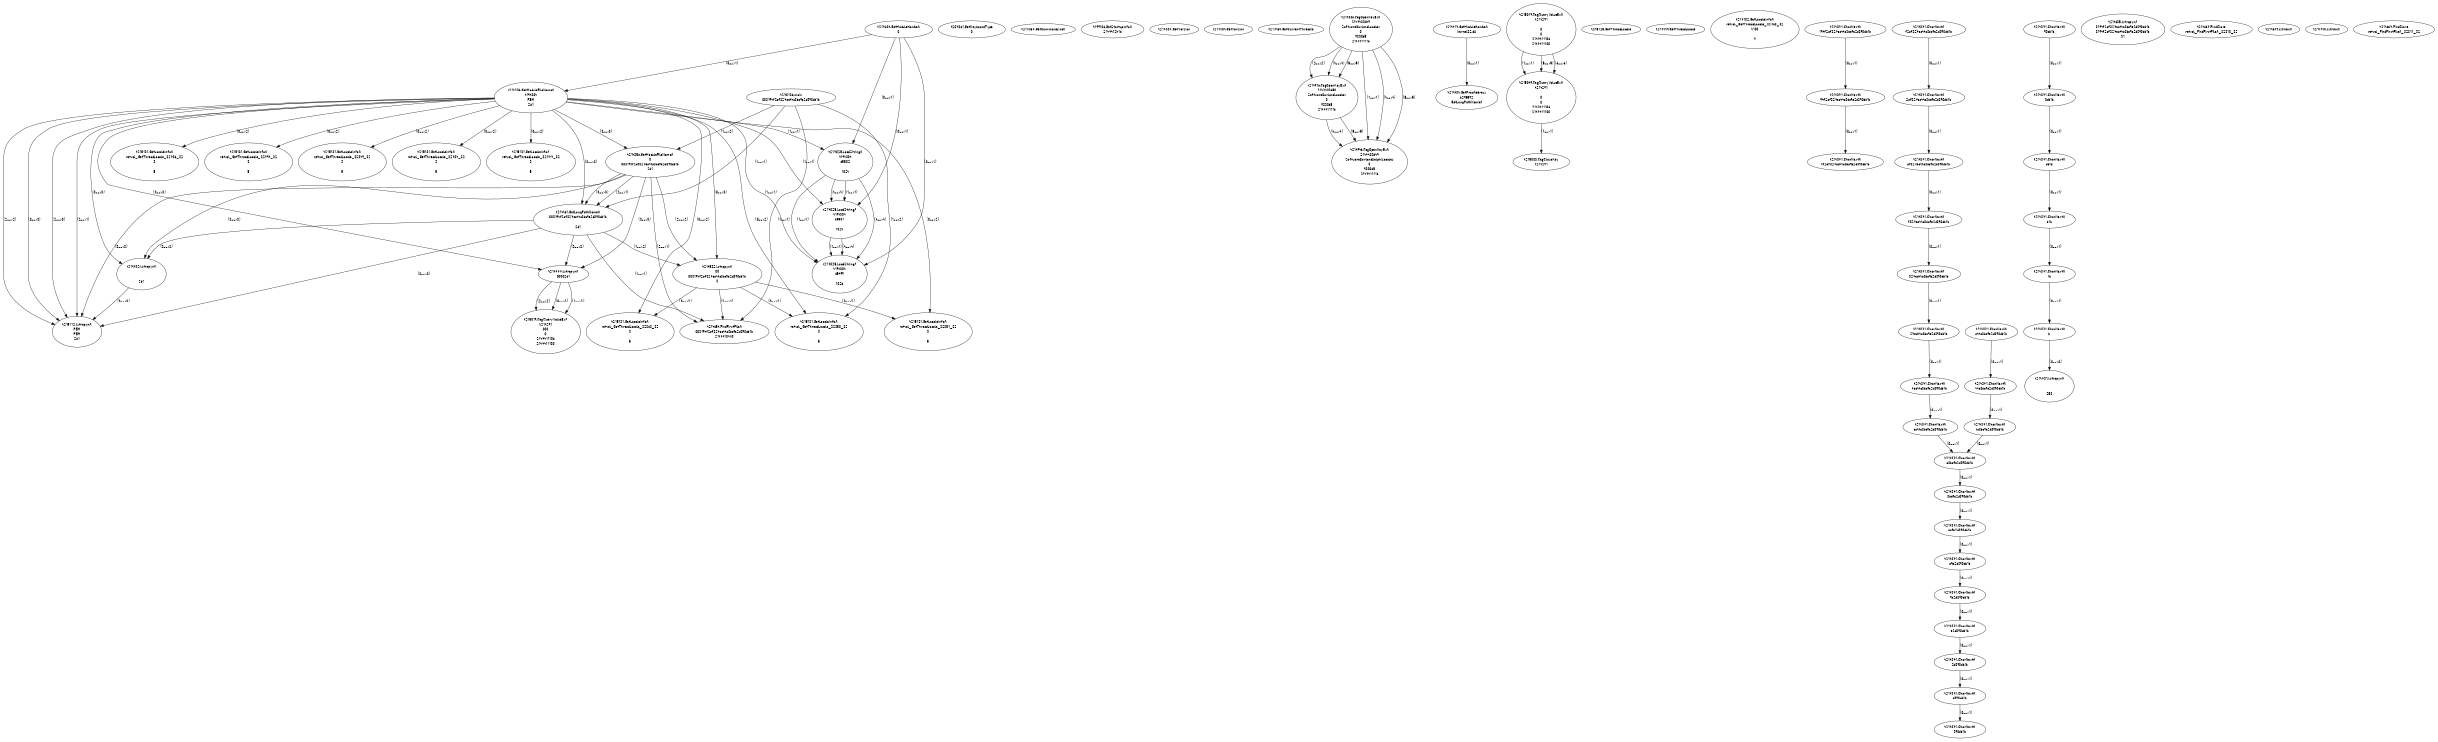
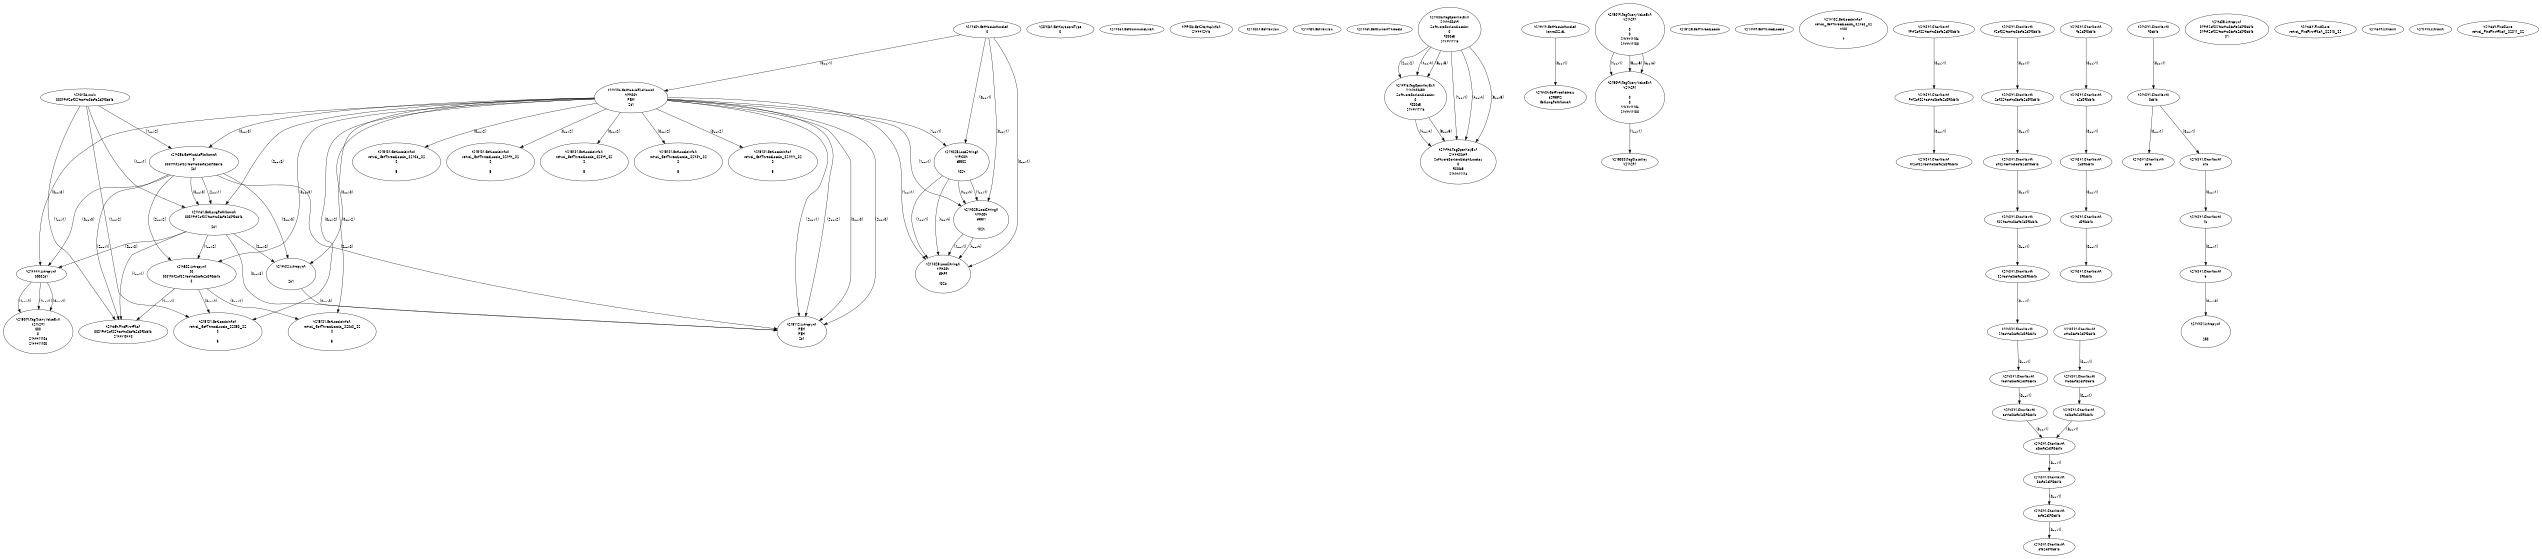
edge "4214371.CharNextA d61b" -> "4214371.CharNextA 61b": now "4214371.CharNextA 0d61b" -> "4214371.CharNextA 61b"
node "4215131.GetLocaleInfoA retval_GetThreadLocale_32851_32 3 5": removed
edge "4214371.CharNextA a9e2d890d61b" -> "4214371.CharNextA 9e2d890d61b": removed, label "(0-->1)"
